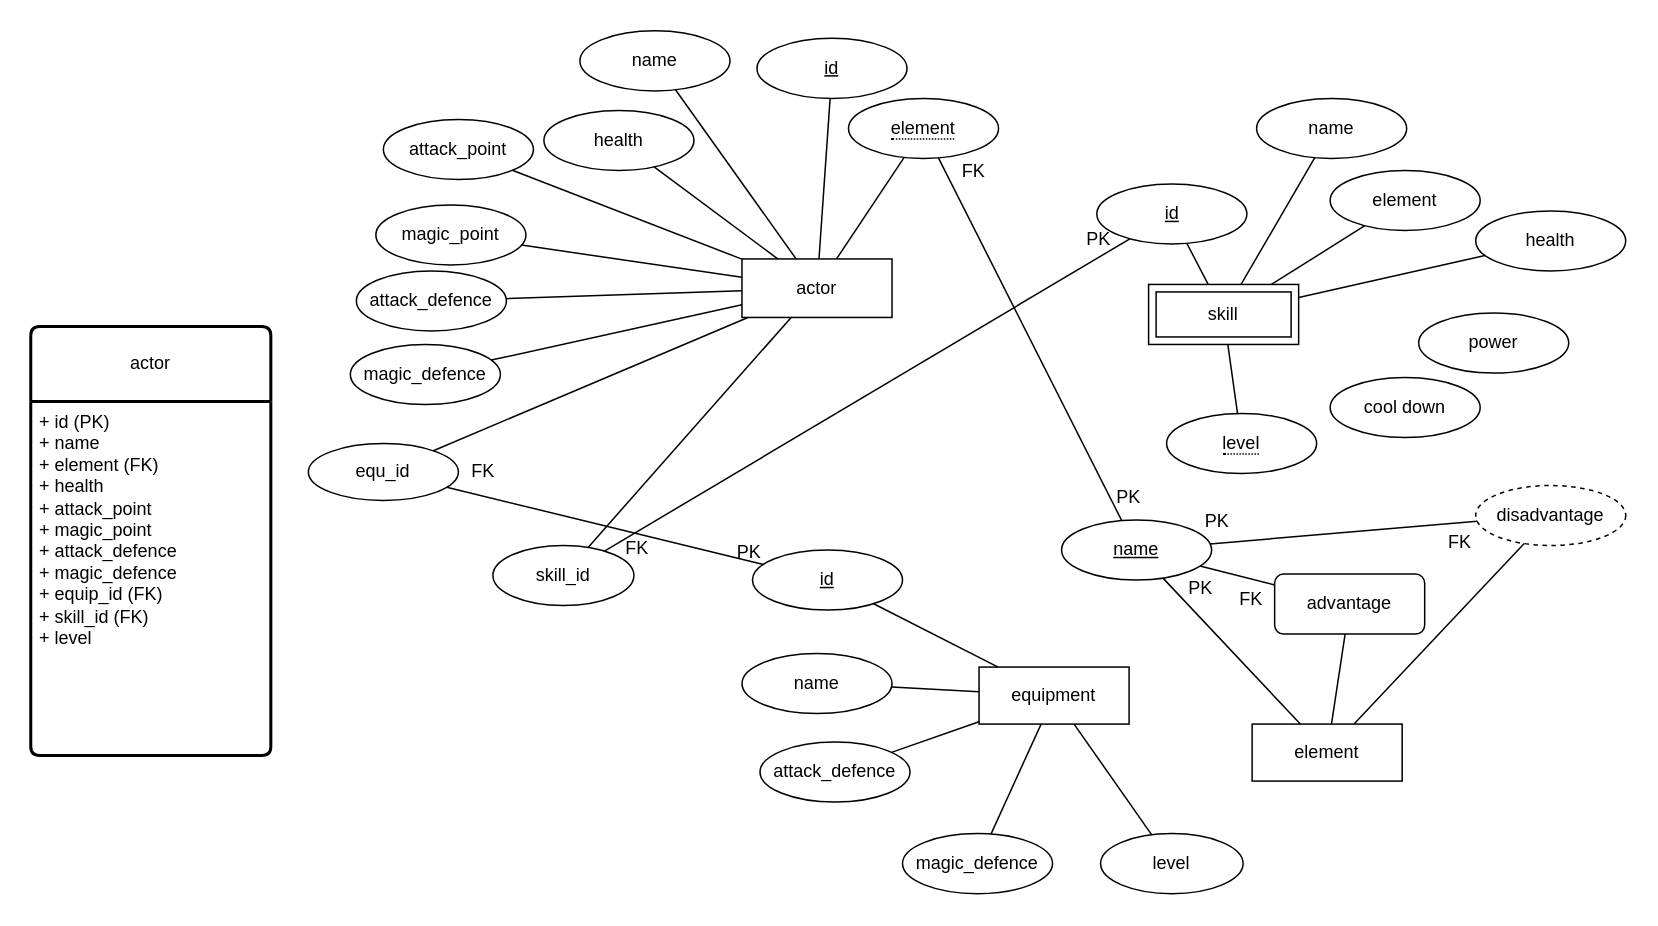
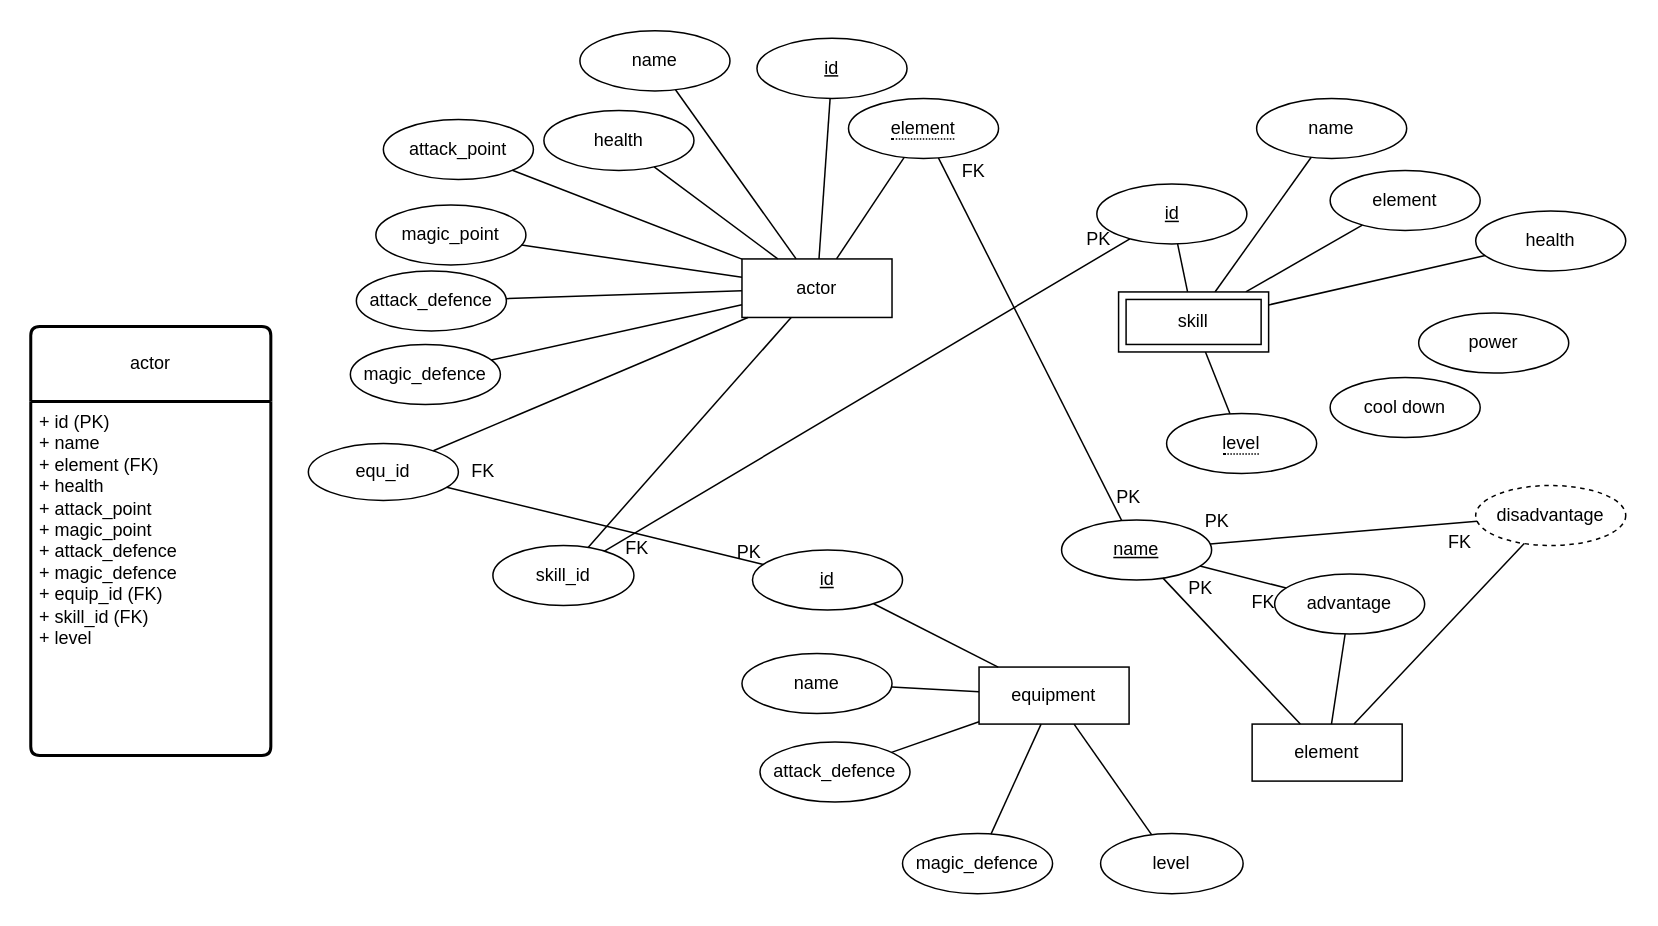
node "skill": moved (1223, 314) -> (1193, 322)
node "advantage": shape rounded rectangle -> ellipse
